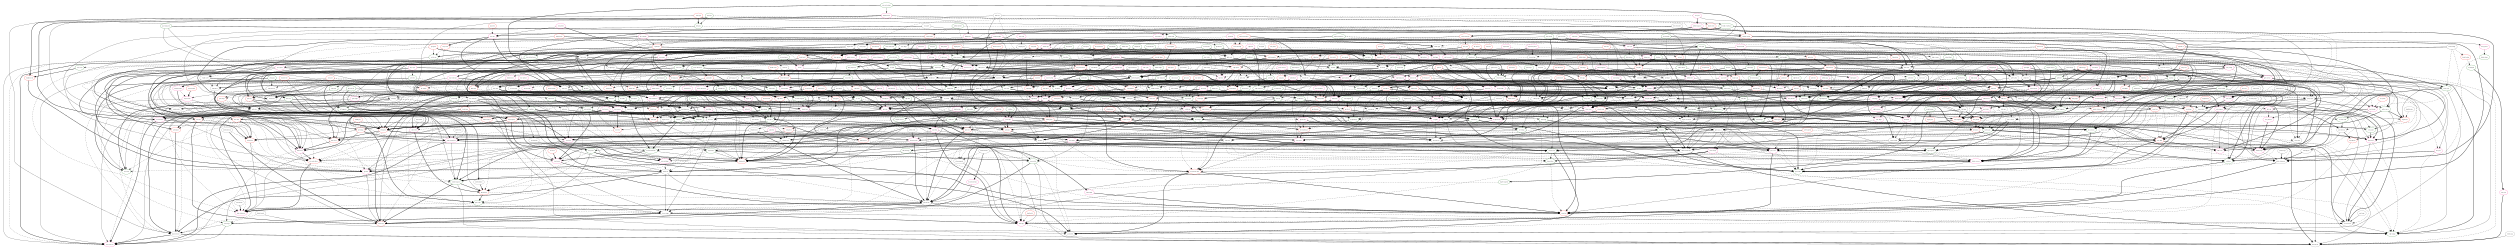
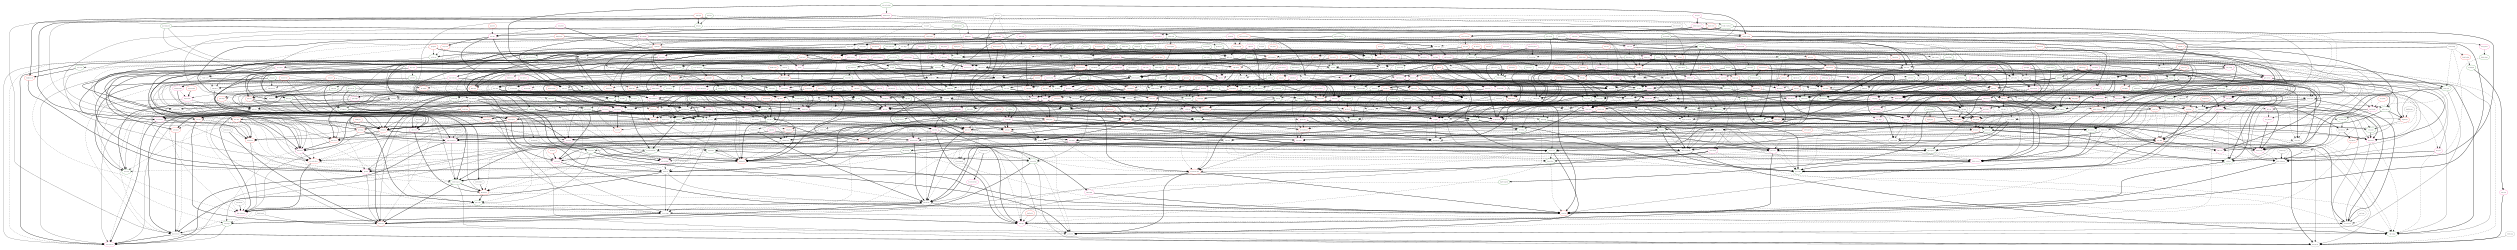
edge "clear purple" -> "shiny gold": style dashed -> bold
edge "shiny green" -> "drab coral": removed
